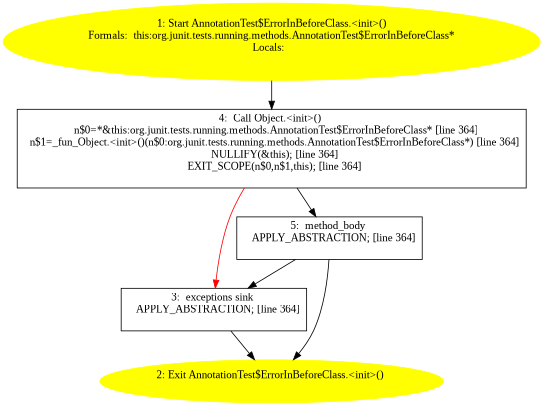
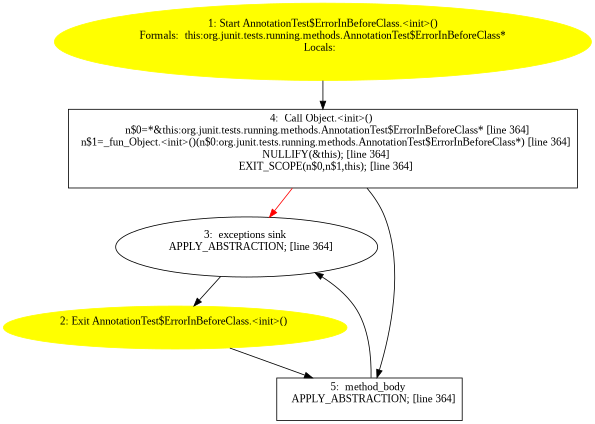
edge "5:  method_body APPLY_ABSTRACTION; [line 364]" -> "2: Exit AnnotationTest$ErrorInBeforeClass.<init>()": reversed
node "3:  exceptions sink APPLY_ABSTRACTION; [line 364]": shape box -> ellipse
